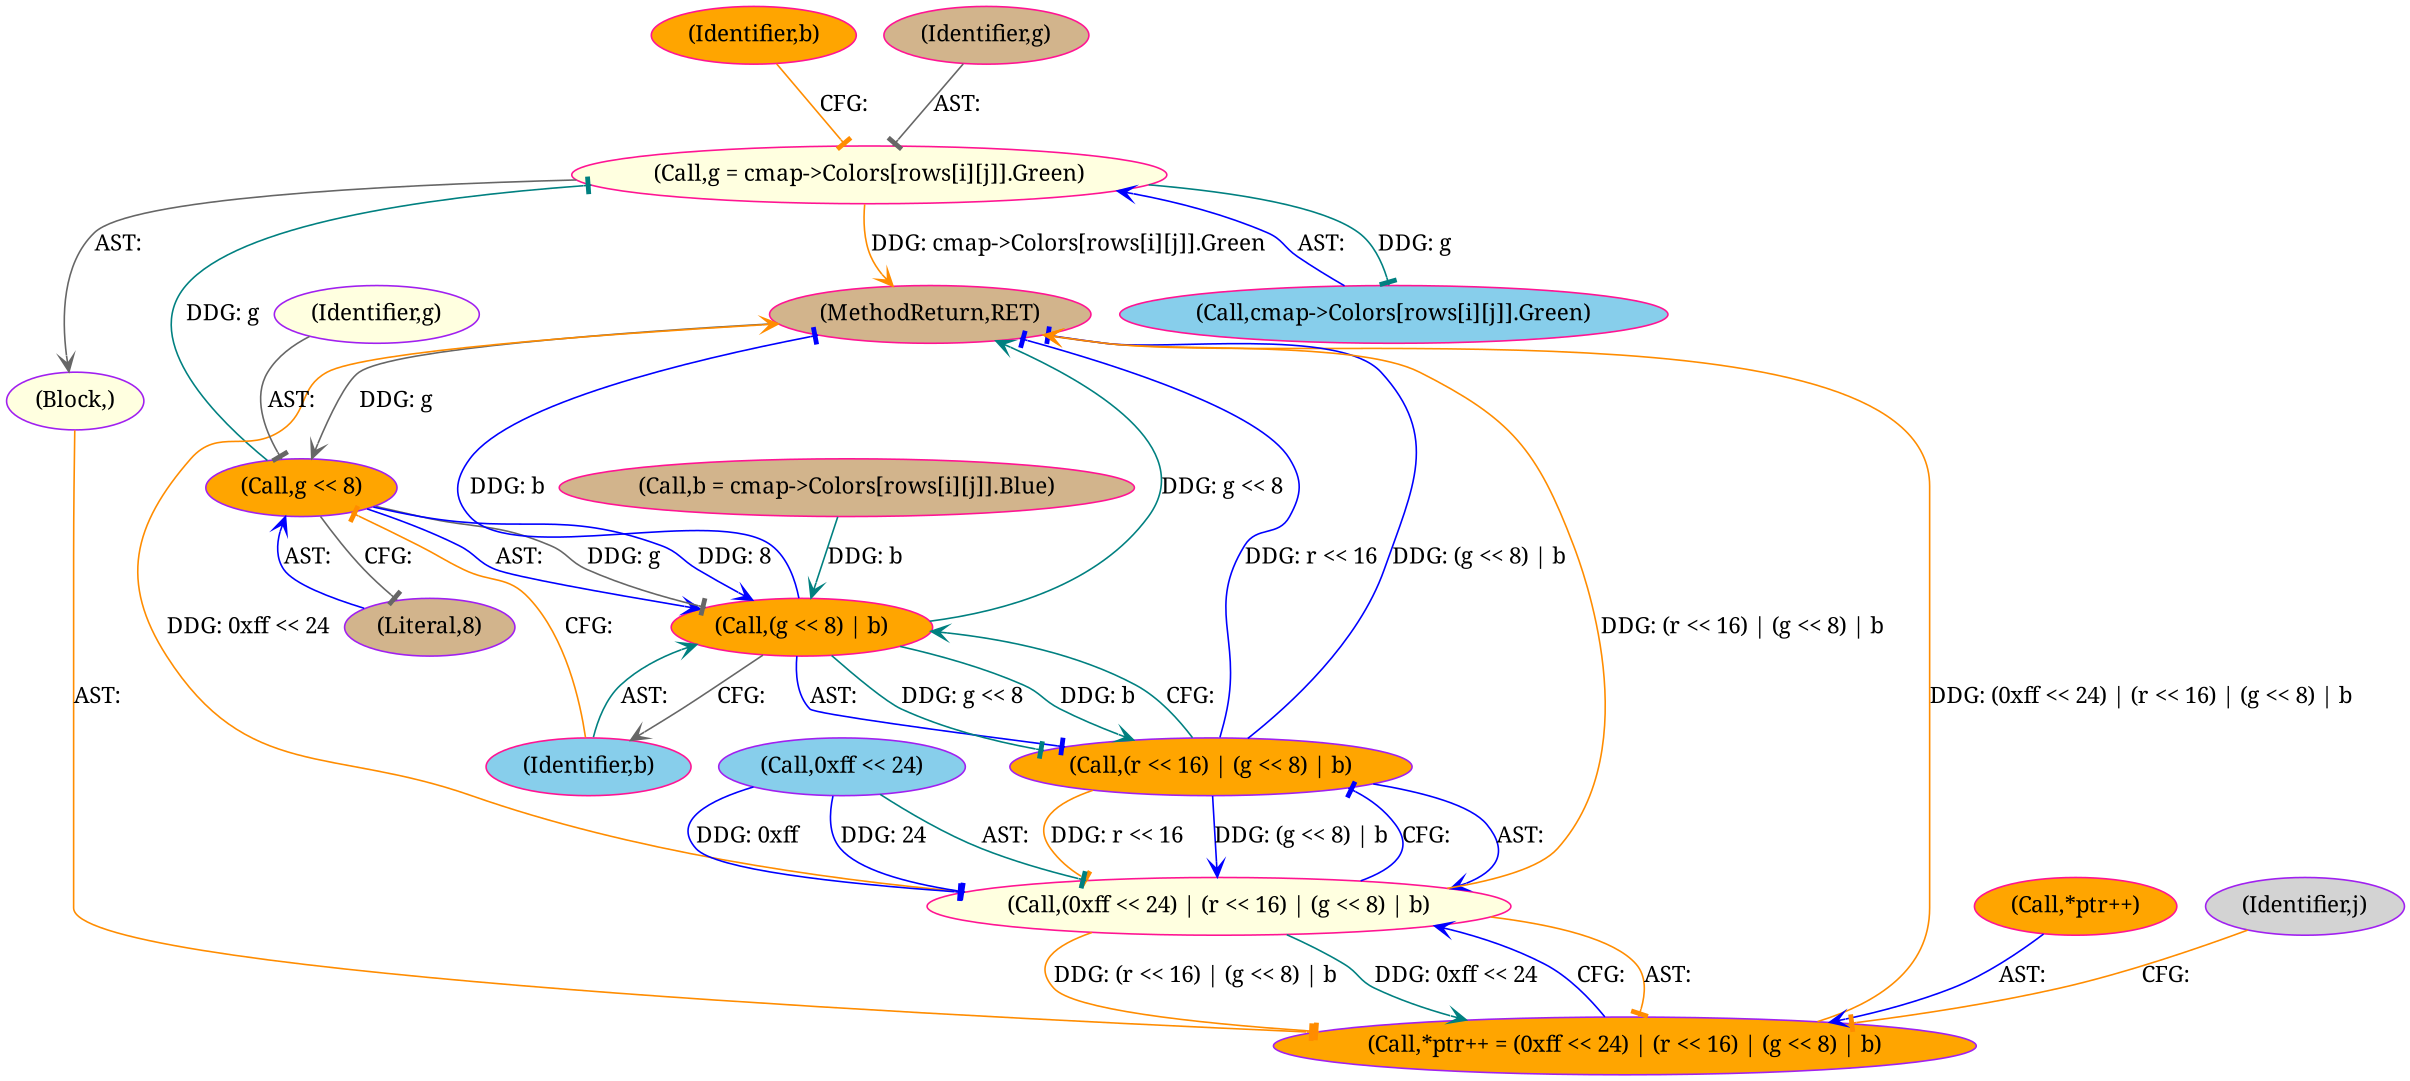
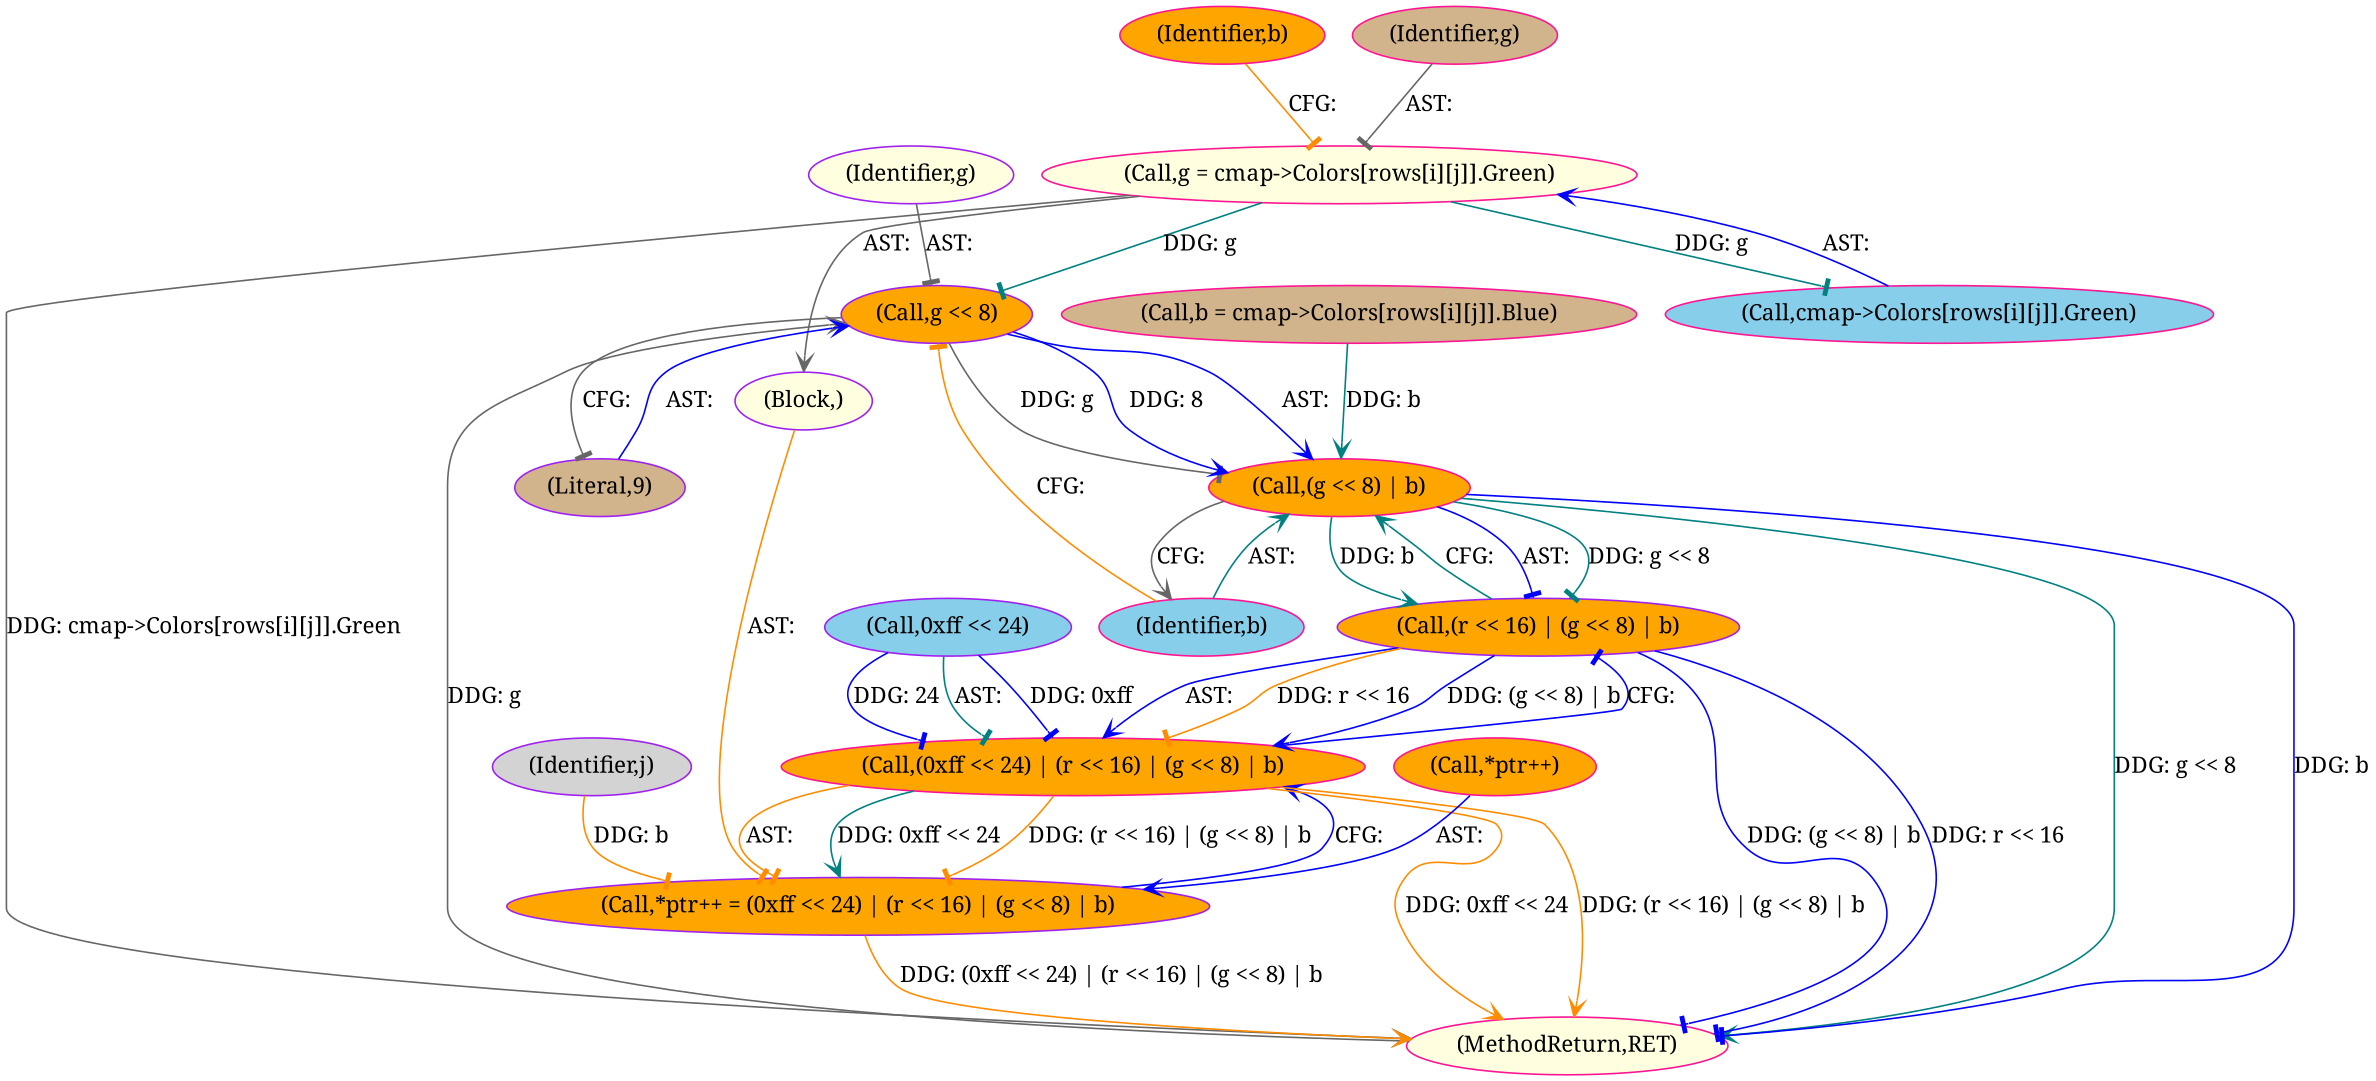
edge "(Call,g << 8)" -> "(Call,g = cmap->Colors[rows[i][j]].Green)": reversed
edge "(Call,g = cmap->Colors[rows[i][j]].Green)" -> "(MethodReturn,RET)": color darkorange -> gray40
node "(MethodReturn,RET)": fillcolor tan -> lightyellow
node "(Literal,8)": label "(Literal,8)" -> "(Literal,9)"
node "(Call,(0xff << 24) | (r << 16) | (g << 8) | b)": fillcolor lightyellow -> orange
edge "(Identifier,j)" -> "(Call,*ptr++ = (0xff << 24) | (r << 16) | (g << 8) | b)": label "CFG: " -> "DDG: b"
